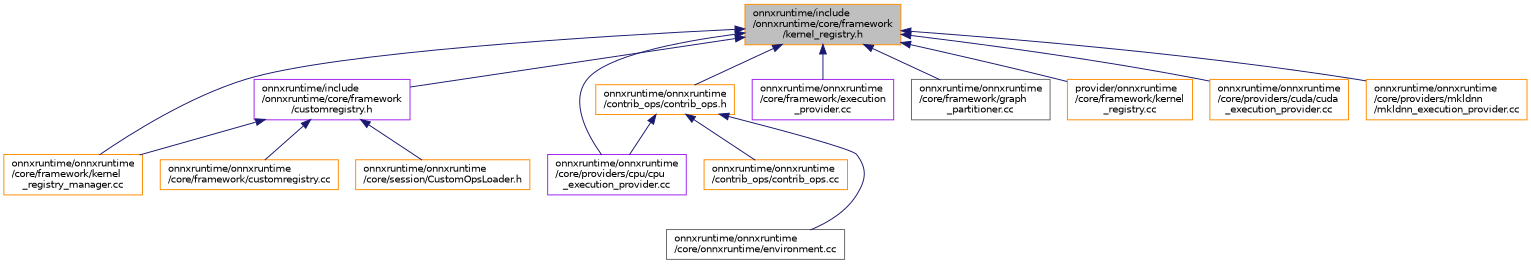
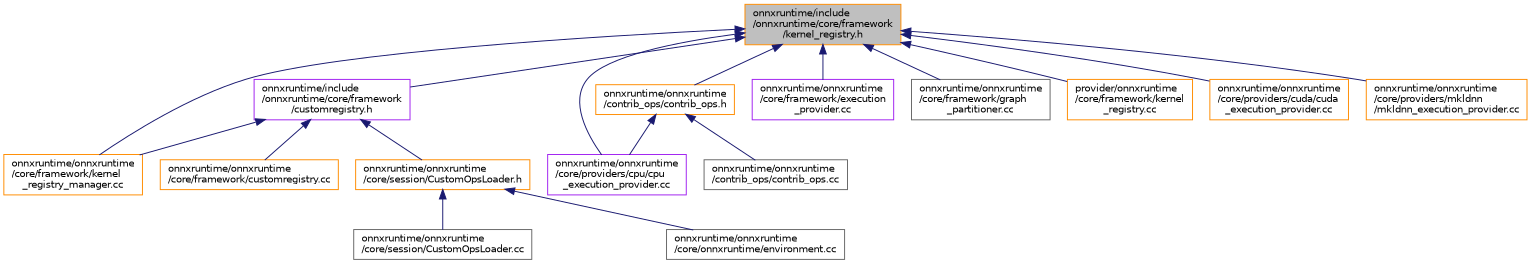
edge "onnxruntime/onnxruntime /core/onnxruntime/environment.cc" -> "onnxruntime/onnxruntime /contrib_ops/contrib_ops.h": now "onnxruntime/onnxruntime /core/onnxruntime/environment.cc" -> "onnxruntime/onnxruntime /core/session/CustomOpsLoader.h"
node "onnxruntime/onnxruntime /contrib_ops/contrib_ops.cc": color darkorange -> gray40
node "onnxruntime/onnxruntime /core/session/CustomOpsLoader.cc": added
